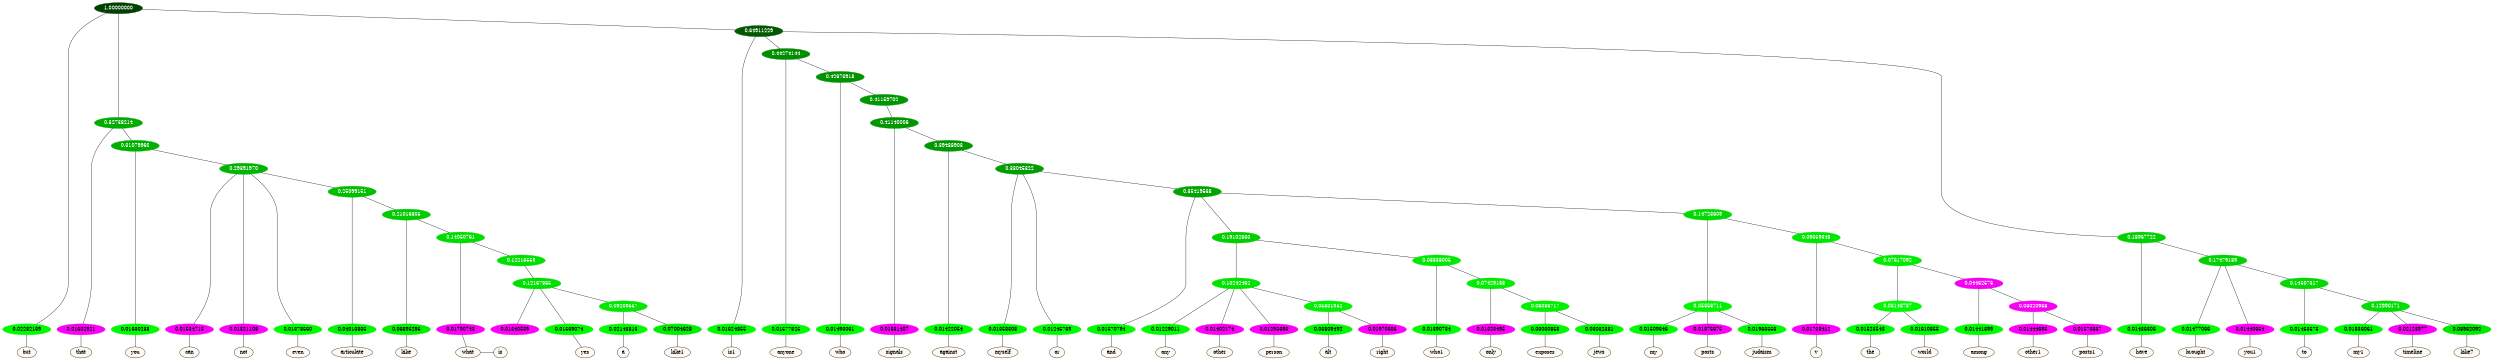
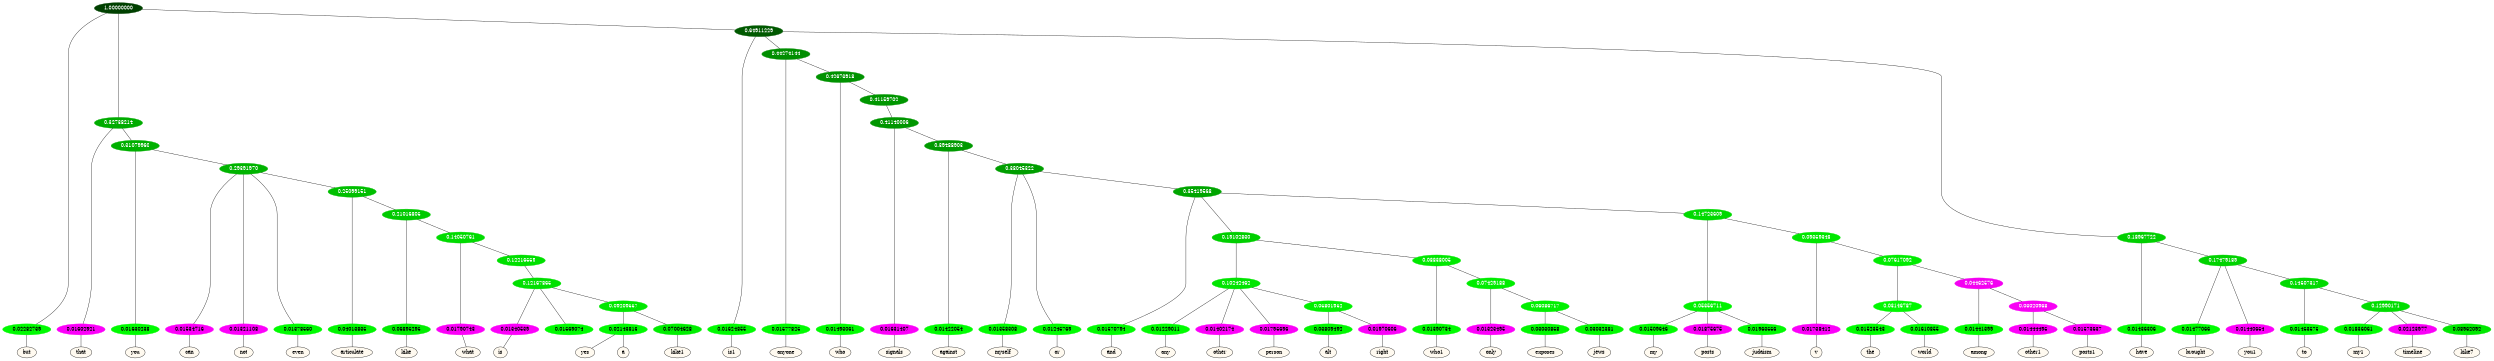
node "0.02282139": label "0.02282139" -> "0.02282739"
node "0.01295696": label "0.01295696" -> "0.01795696"
node "0.01444695": label "0.01444695" -> "0.01444495"
edge "0.01569074" -- "yes": now "0.02143816" -- "yes"
edge "what" -- "is": now "0.01340539" -- "is"
